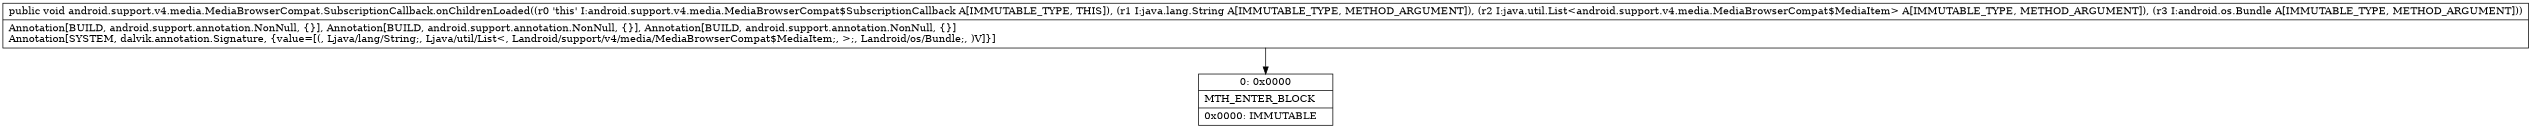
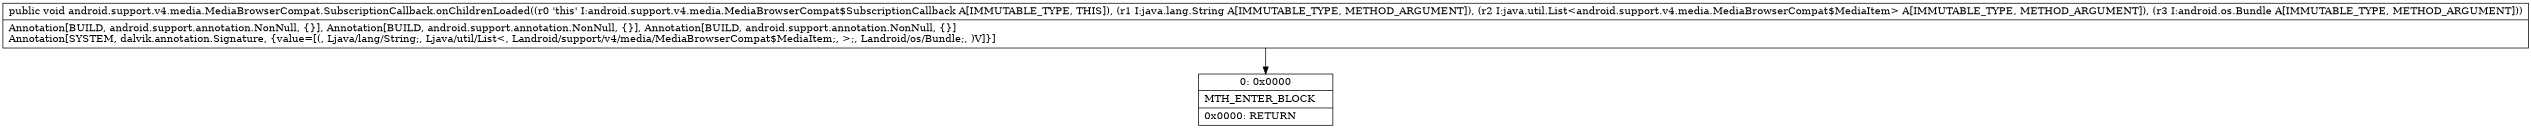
node "0: 0x0000": text "0x0000: IMMUTABLE" -> "0x0000: RETURN"
